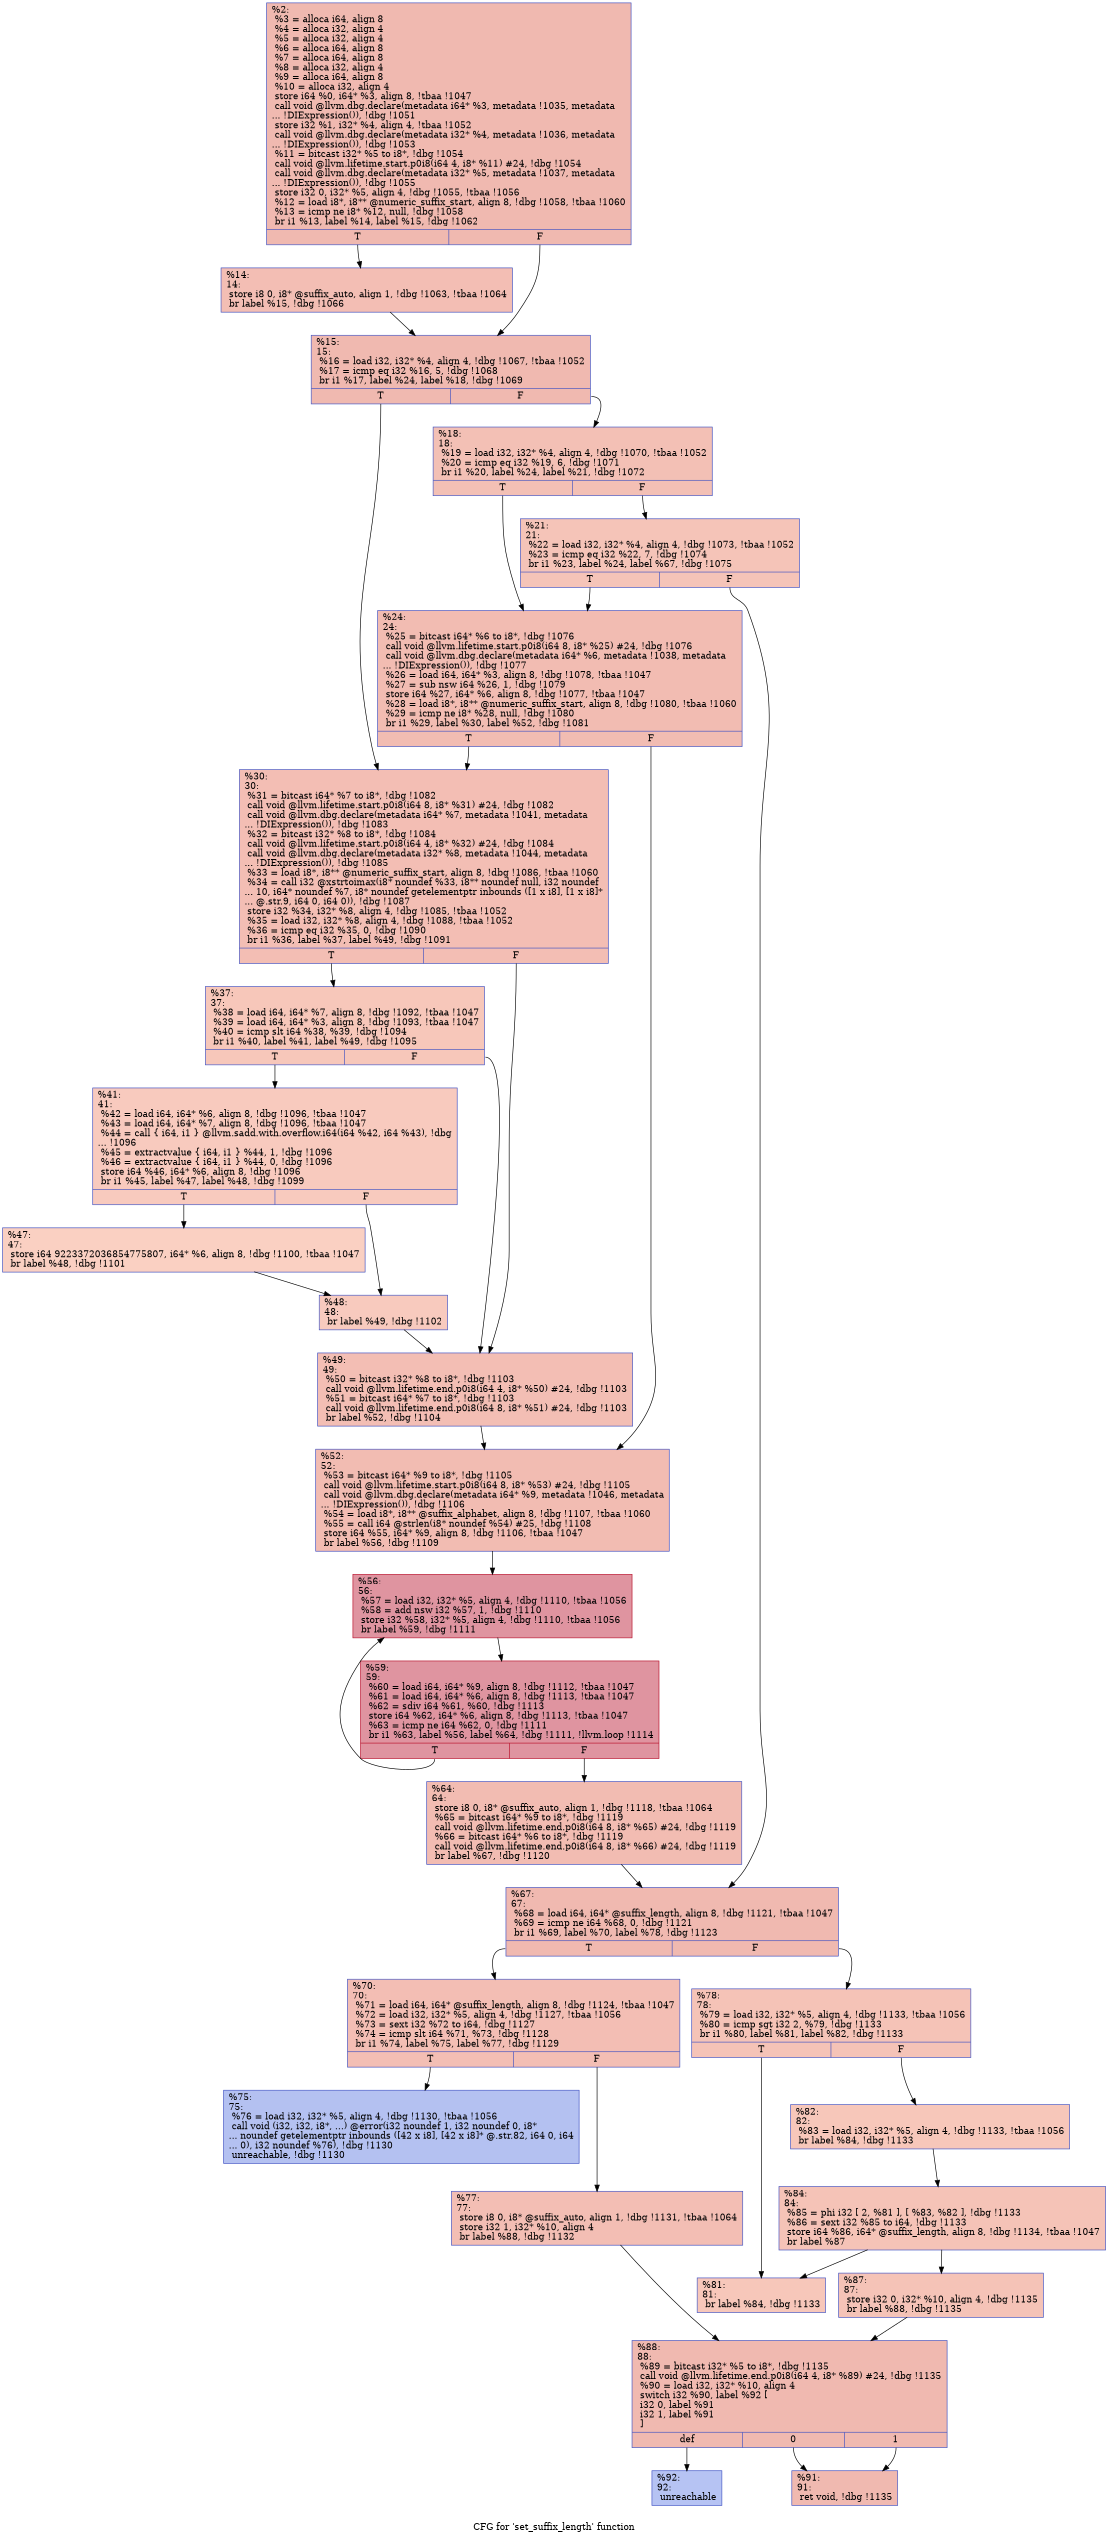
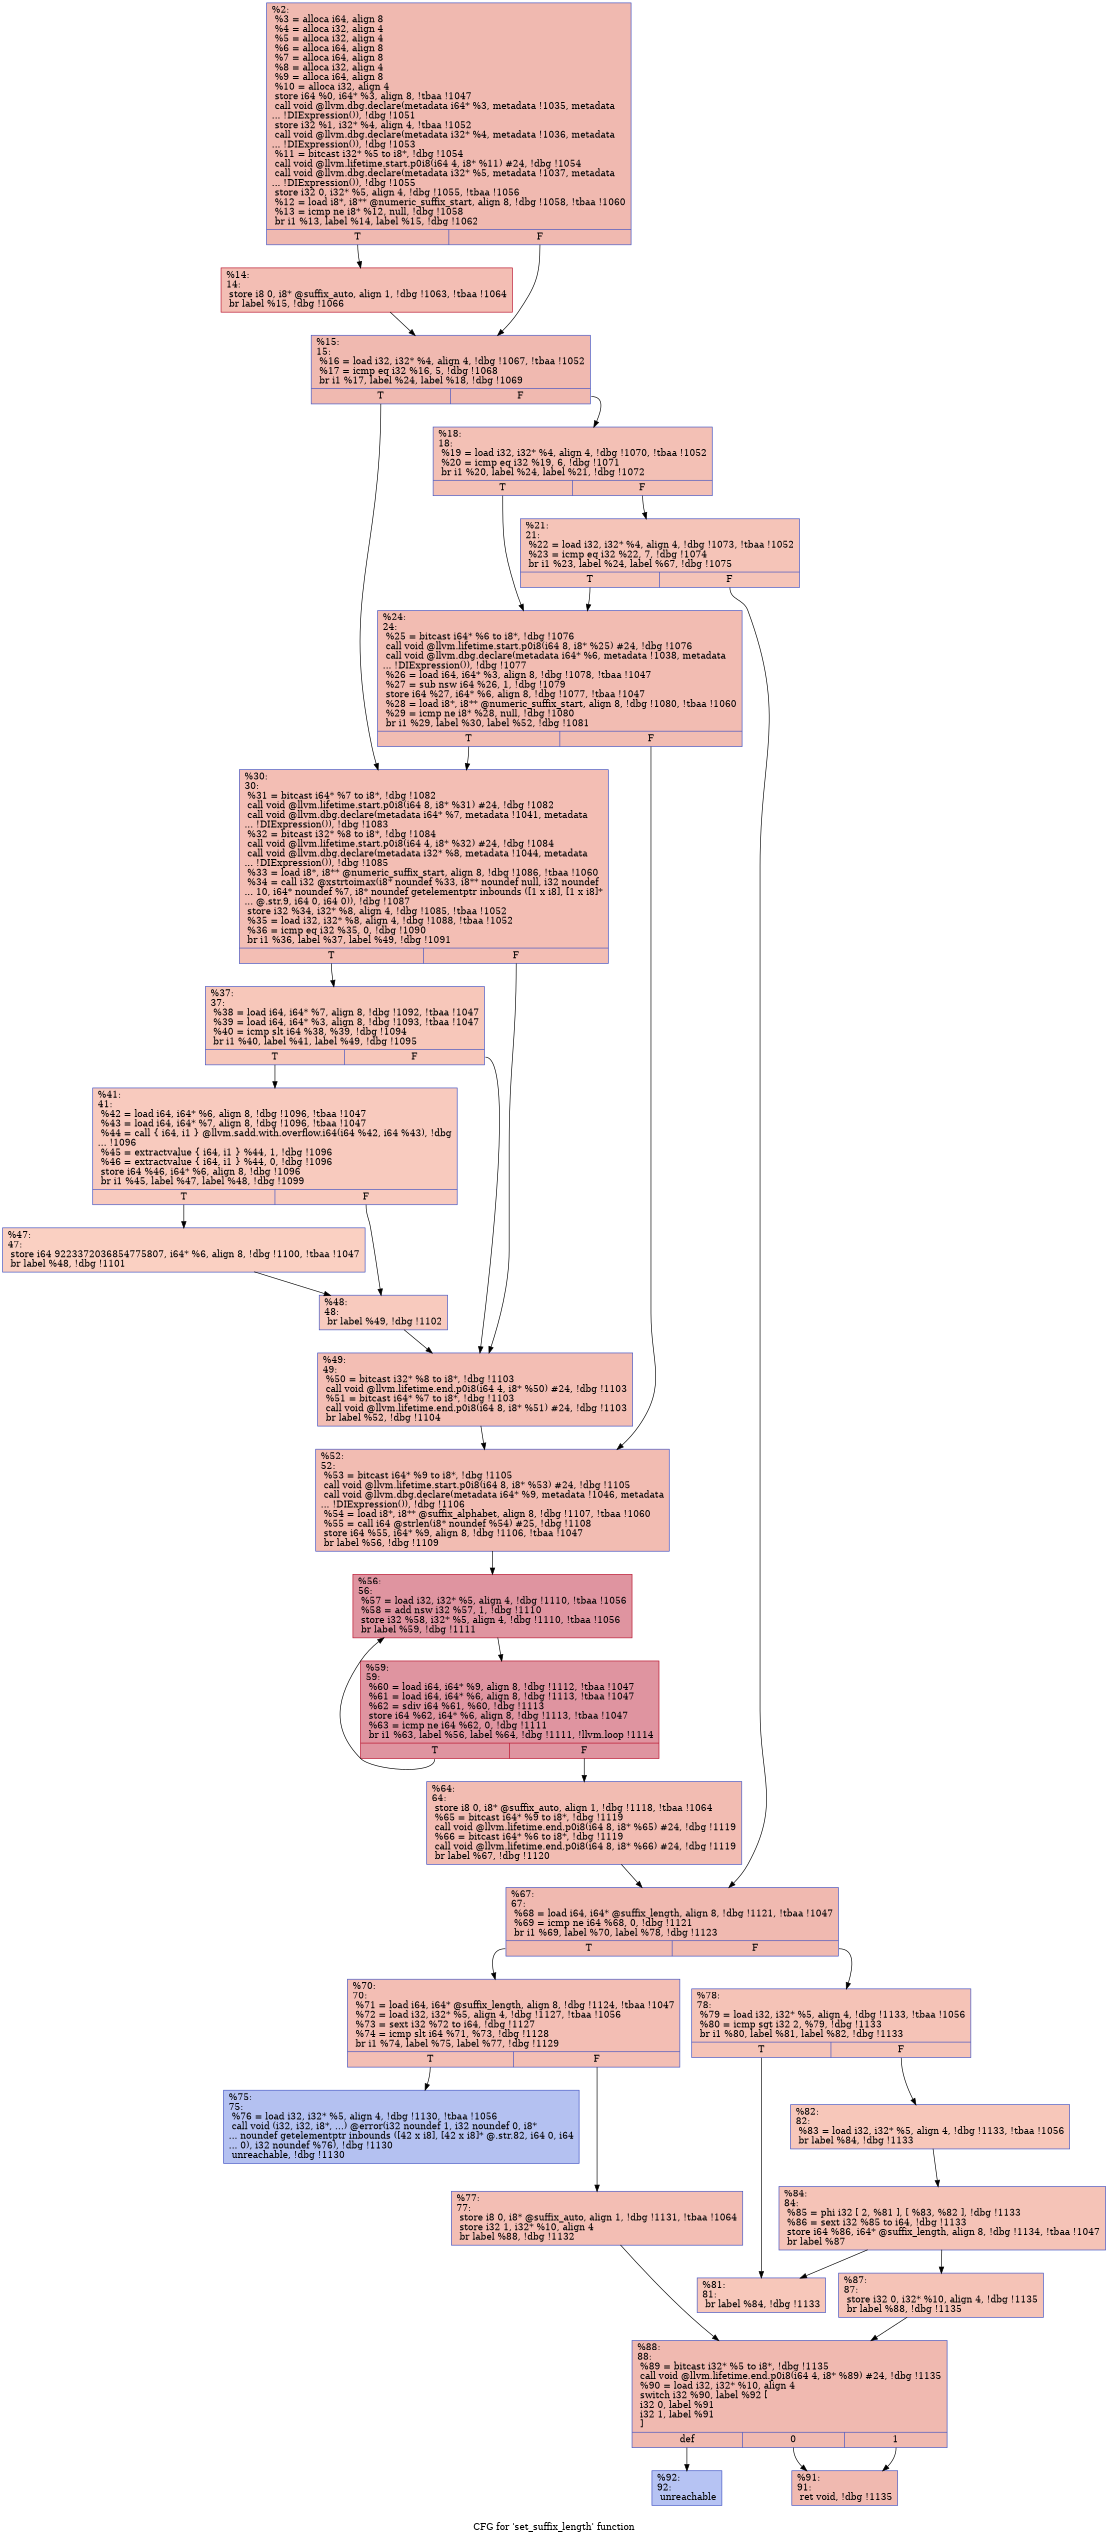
node "%14:": color #3d50c3ff -> #b70d28ff
